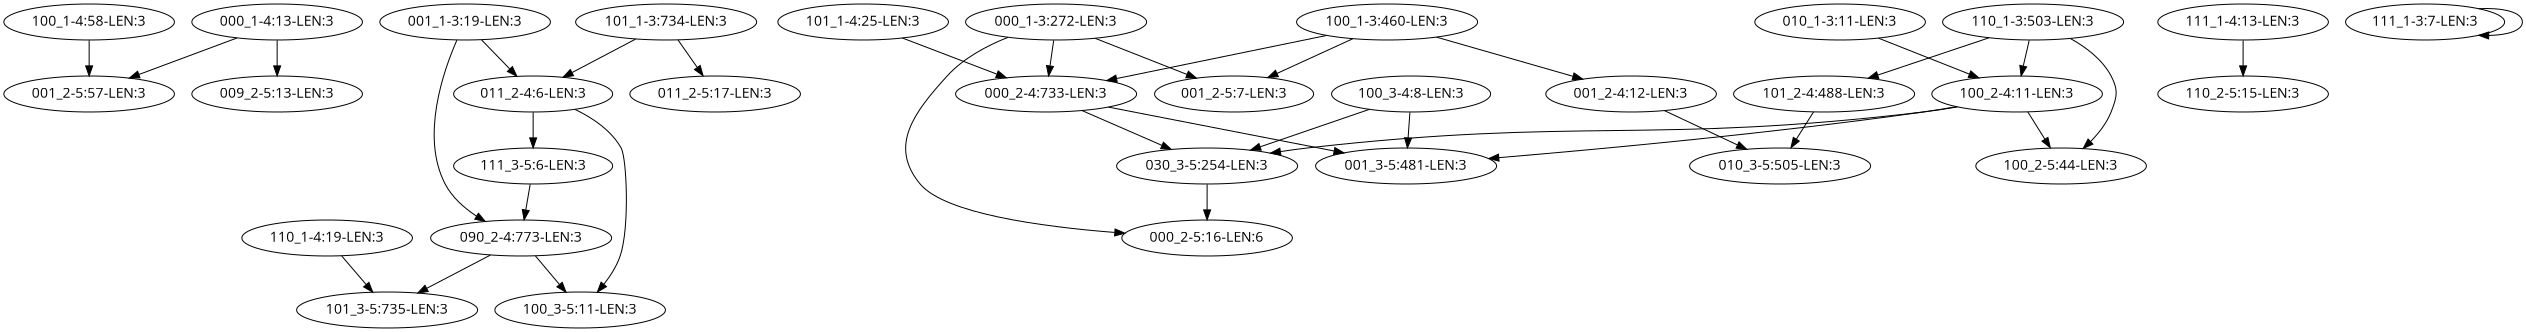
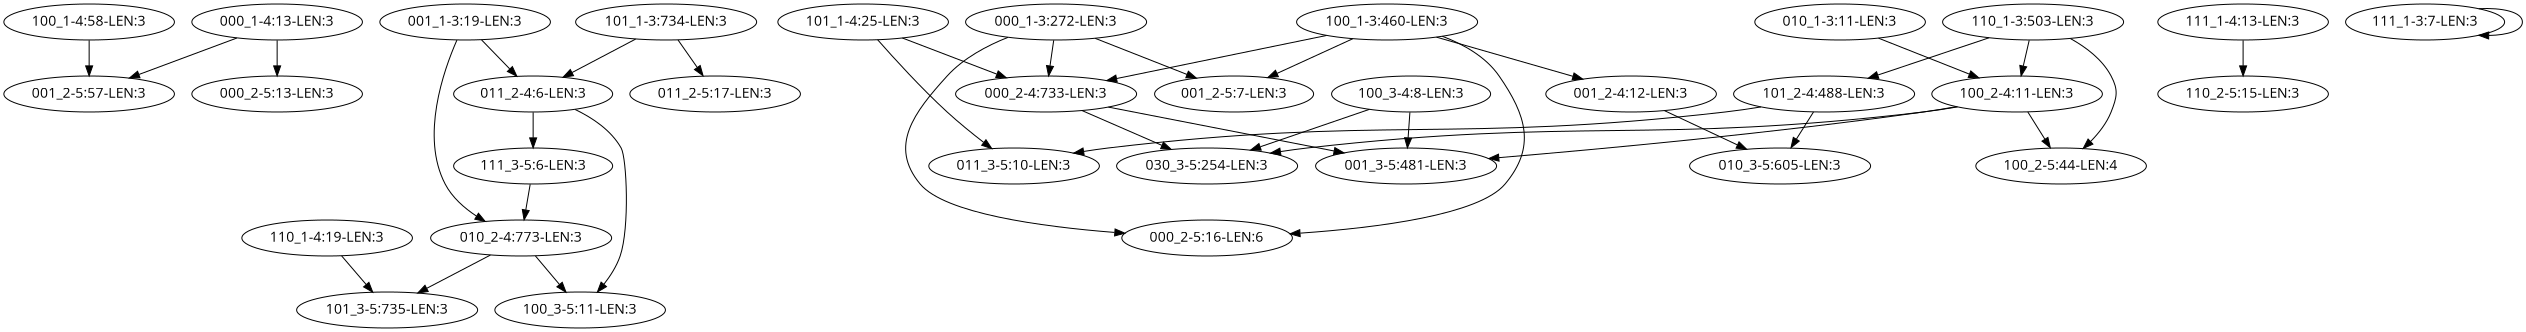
node "009_2-5:13-LEN:3": label "009_2-5:13-LEN:3" -> "000_2-5:13-LEN:3"
node "011_3-5:10-LEN:3": added
node "010_3-5:505-LEN:3": label "010_3-5:505-LEN:3" -> "010_3-5:605-LEN:3"
node "100_2-5:44-LEN:3": label "100_2-5:44-LEN:3" -> "100_2-5:44-LEN:4"
edge "030_3-5:254-LEN:3" -> "000_2-5:16-LEN:6": now "100_1-3:460-LEN:3" -> "000_2-5:16-LEN:6"
node "090_2-4:773-LEN:3": label "090_2-4:773-LEN:3" -> "010_2-4:773-LEN:3"
